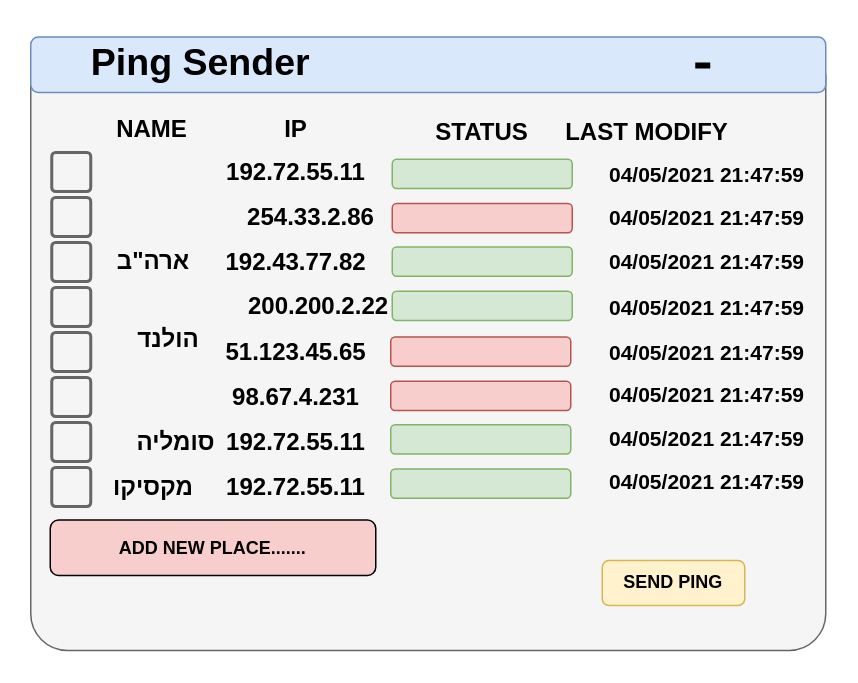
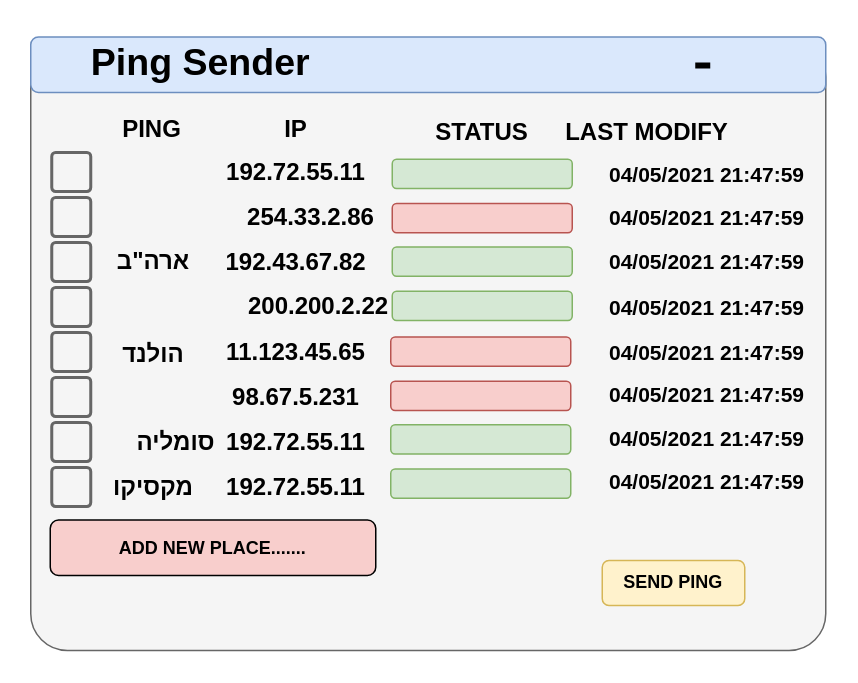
node "NAME": label "NAME" -> "PING"
node "192.43.77.82": label "192.43.77.82" -> "192.43.67.82"
node "הולנד": moved (169, 338) -> (154, 353)
node "51.123.45.65": label "51.123.45.65" -> "11.123.45.65"
node "98.67.4.231": label "98.67.4.231" -> "98.67.5.231"
